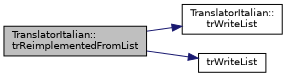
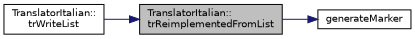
edge "TranslatorItalian:: trReimplementedFromList" -> "TranslatorItalian:: trWriteList": reversed
node "trWriteList": label "trWriteList" -> "generateMarker"
